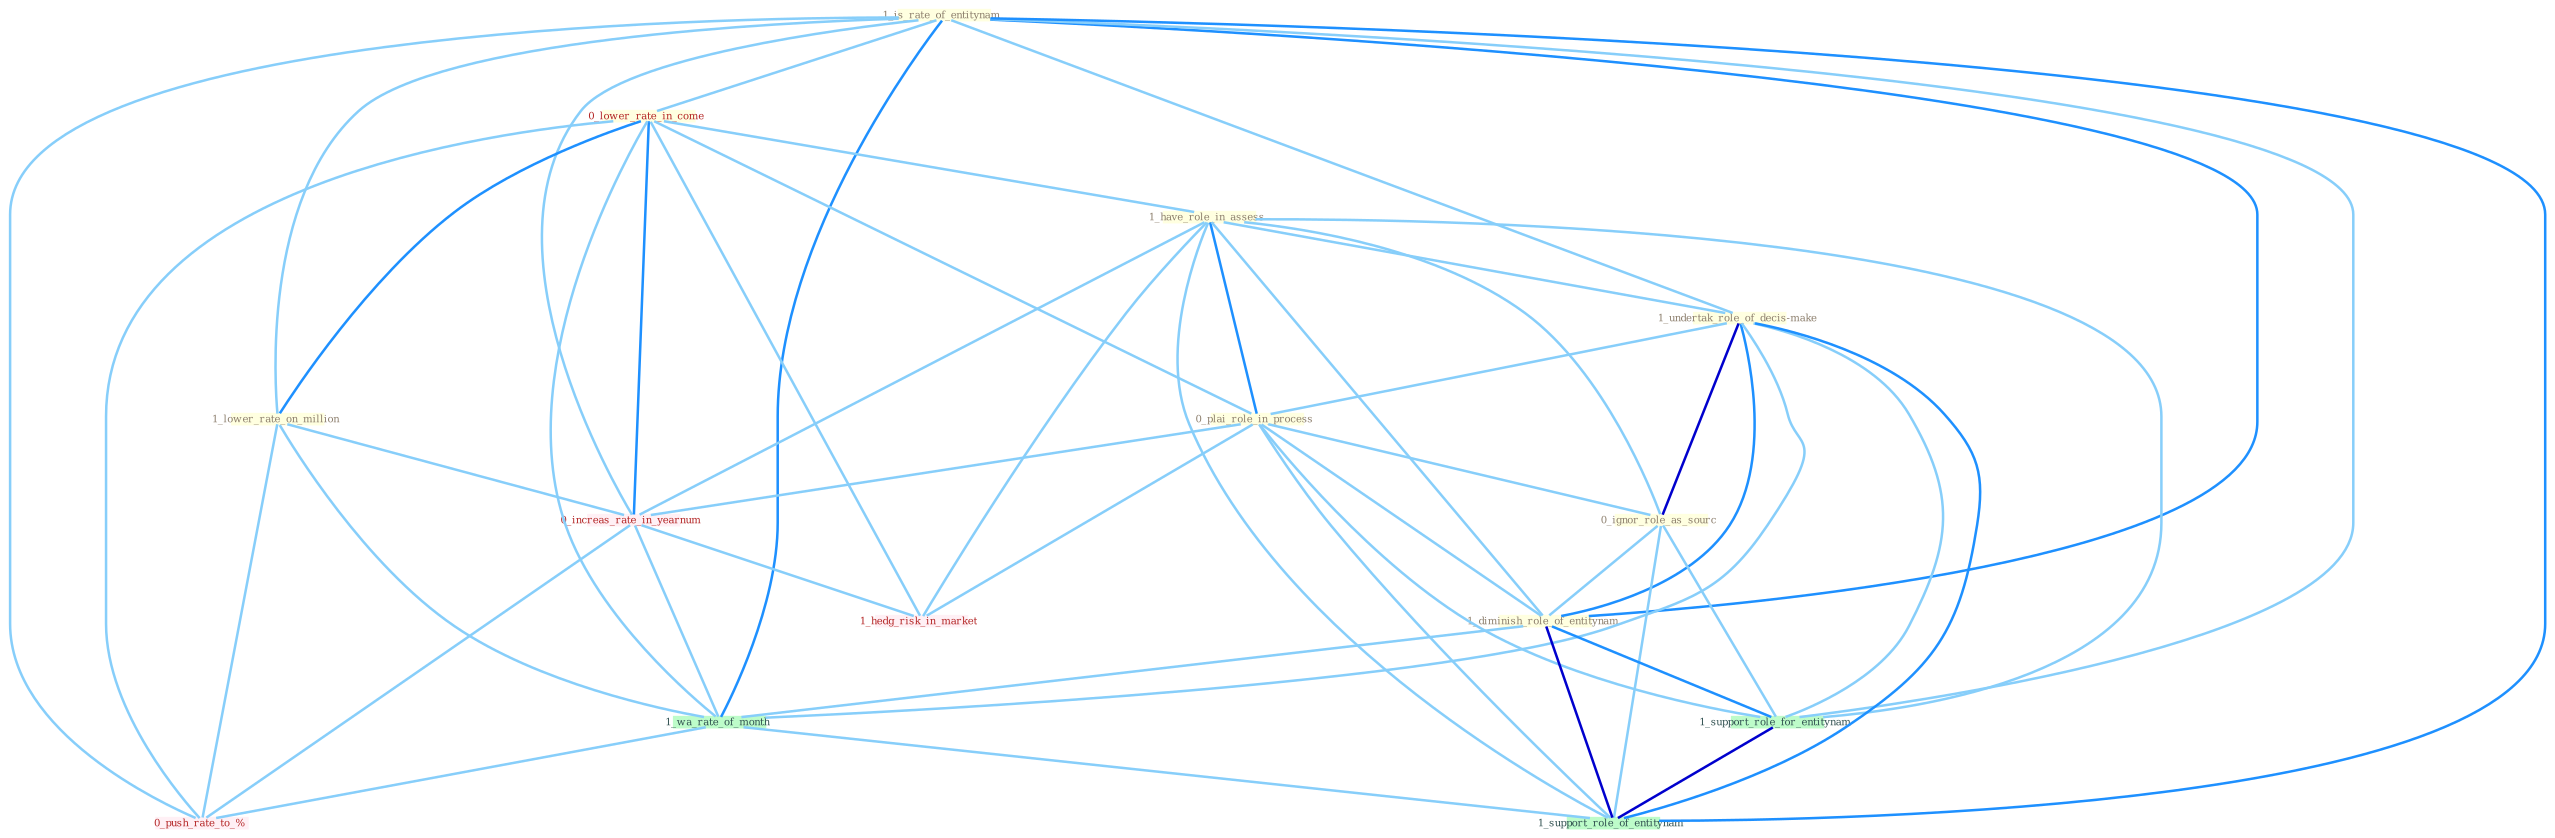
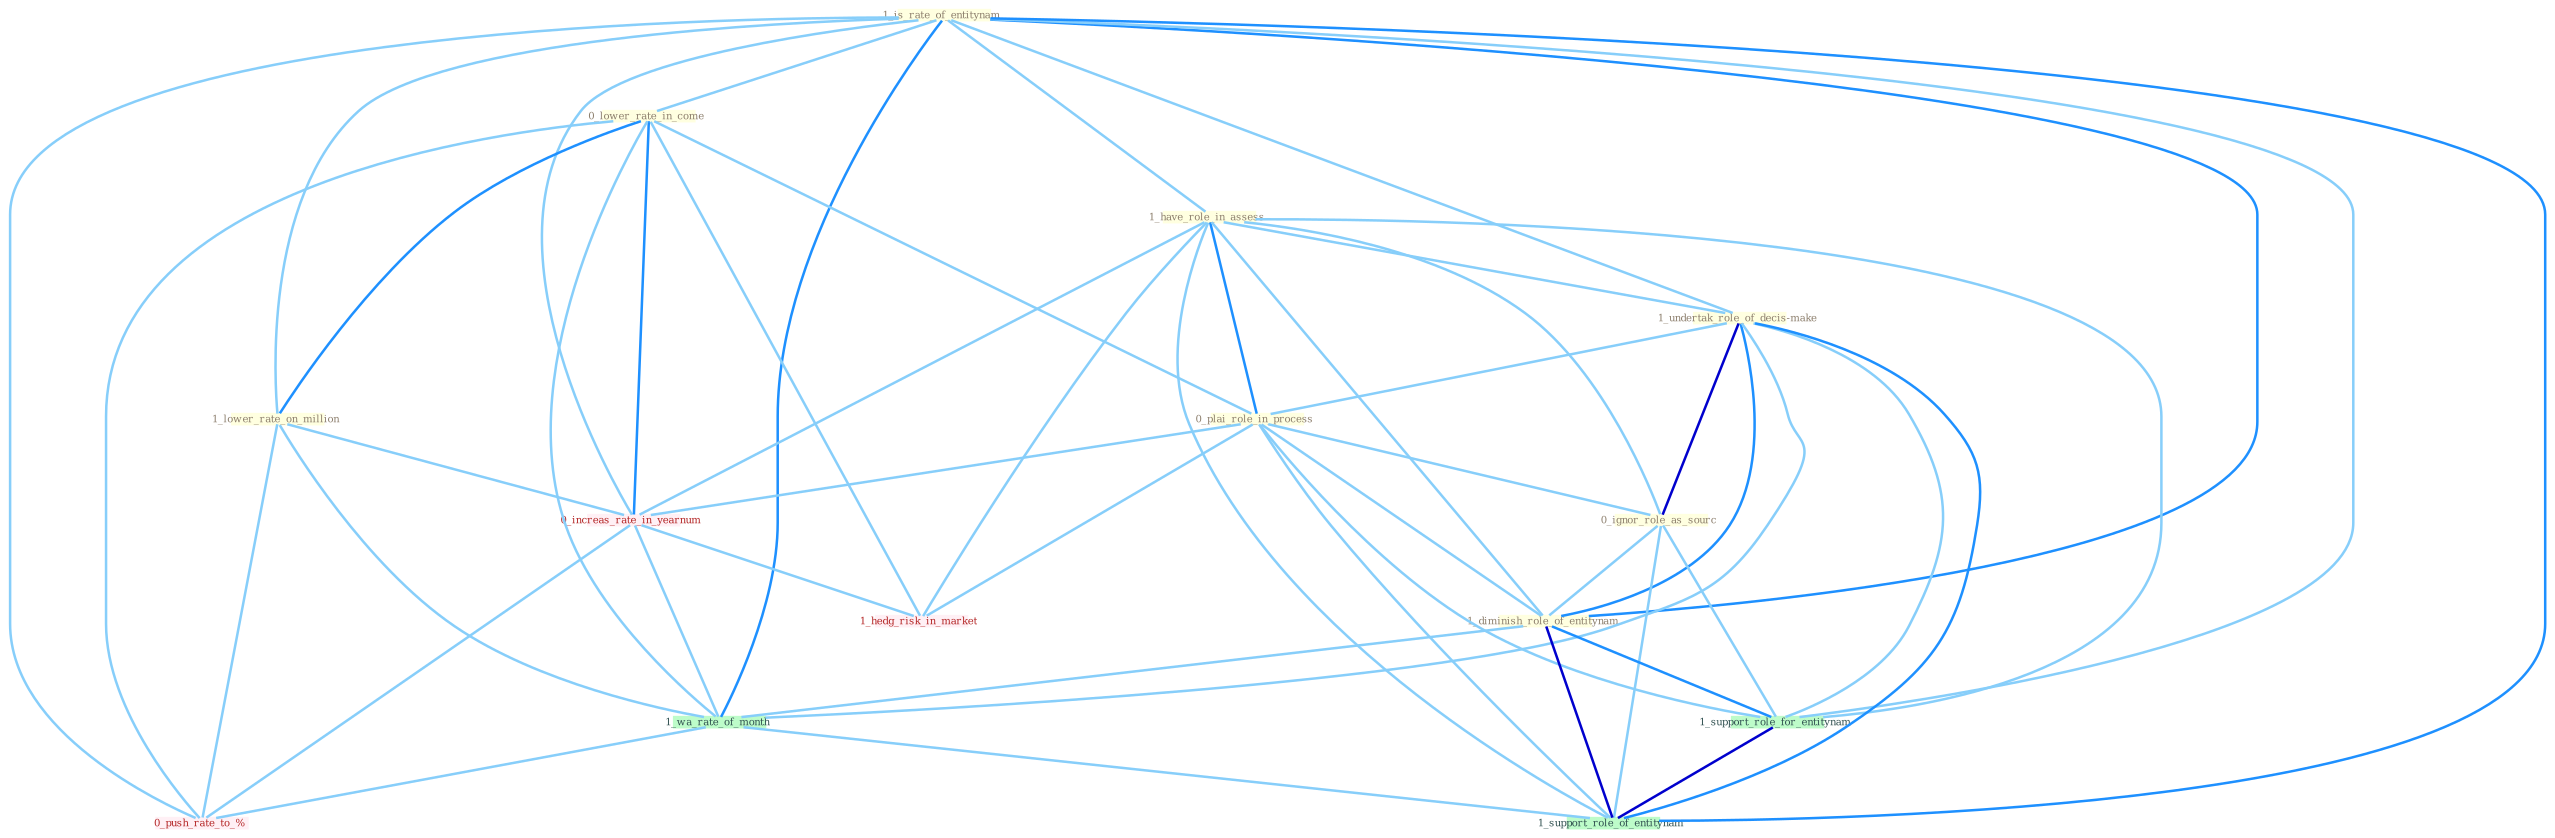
node "0_lower_rate_in_come": fontcolor #b22222 -> #8b7d6b
edge "0_lower_rate_in_come" -- "1_have_role_in_assess": now "1_is_rate_of_entitynam" -- "1_have_role_in_assess"
